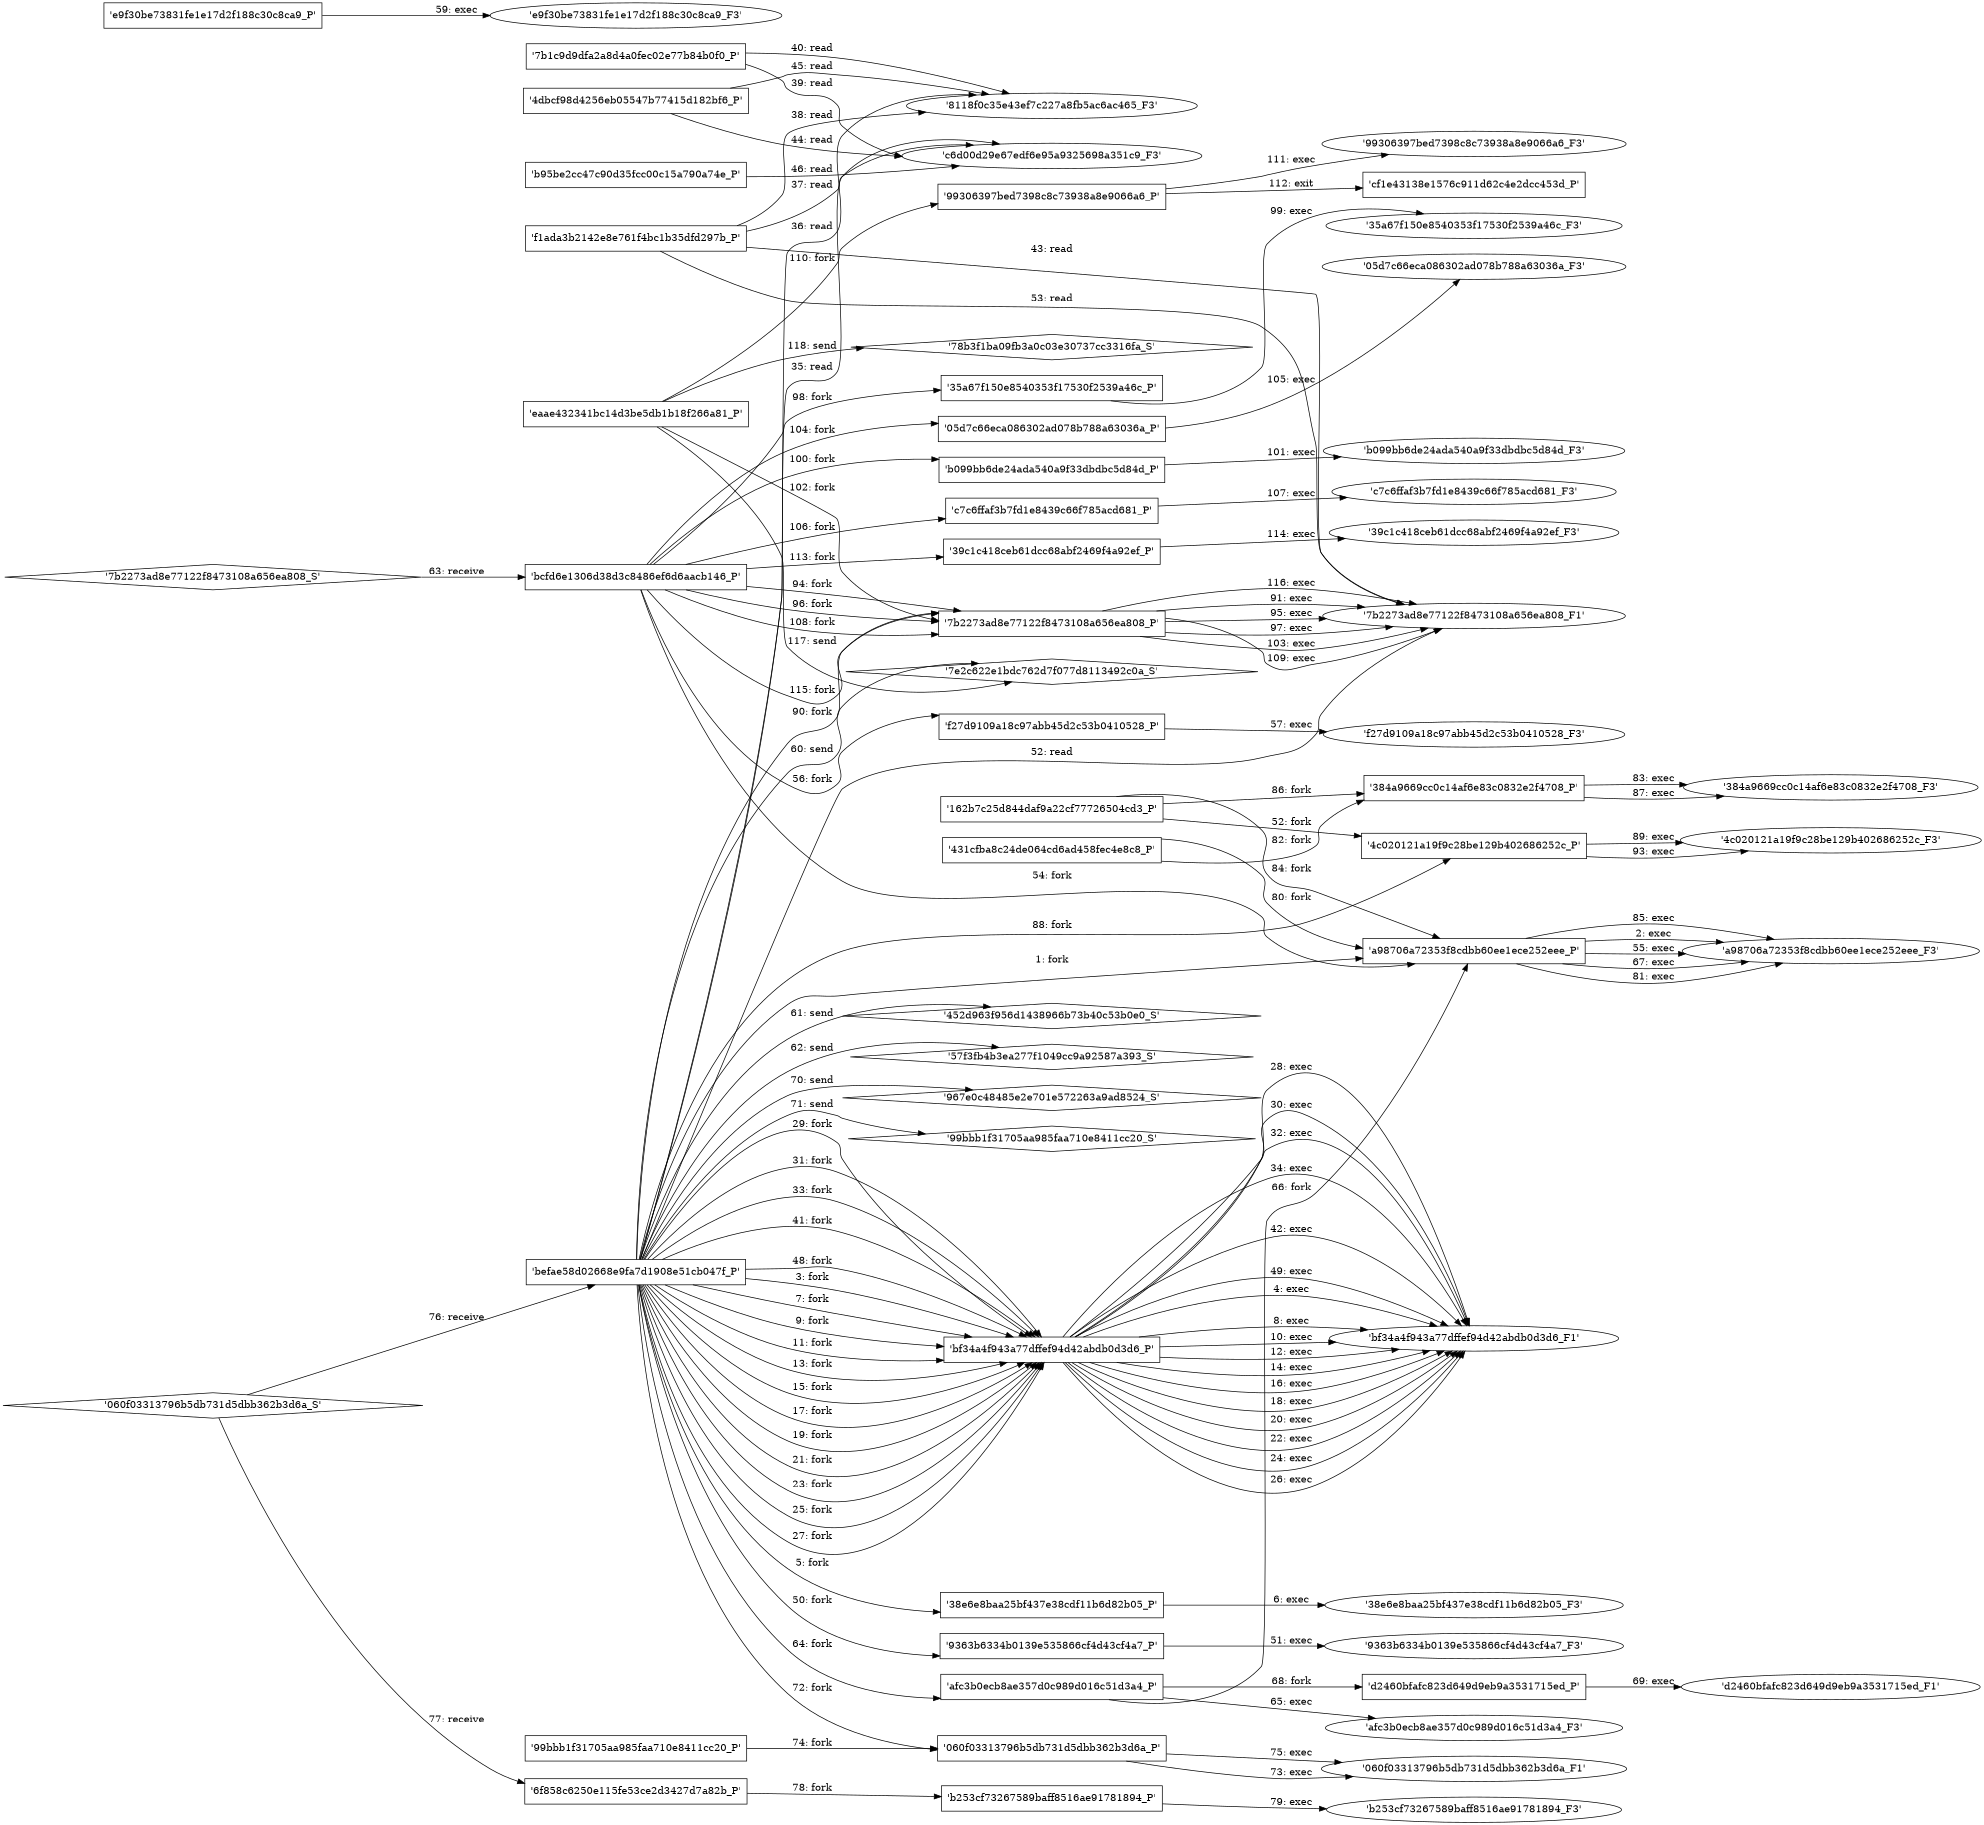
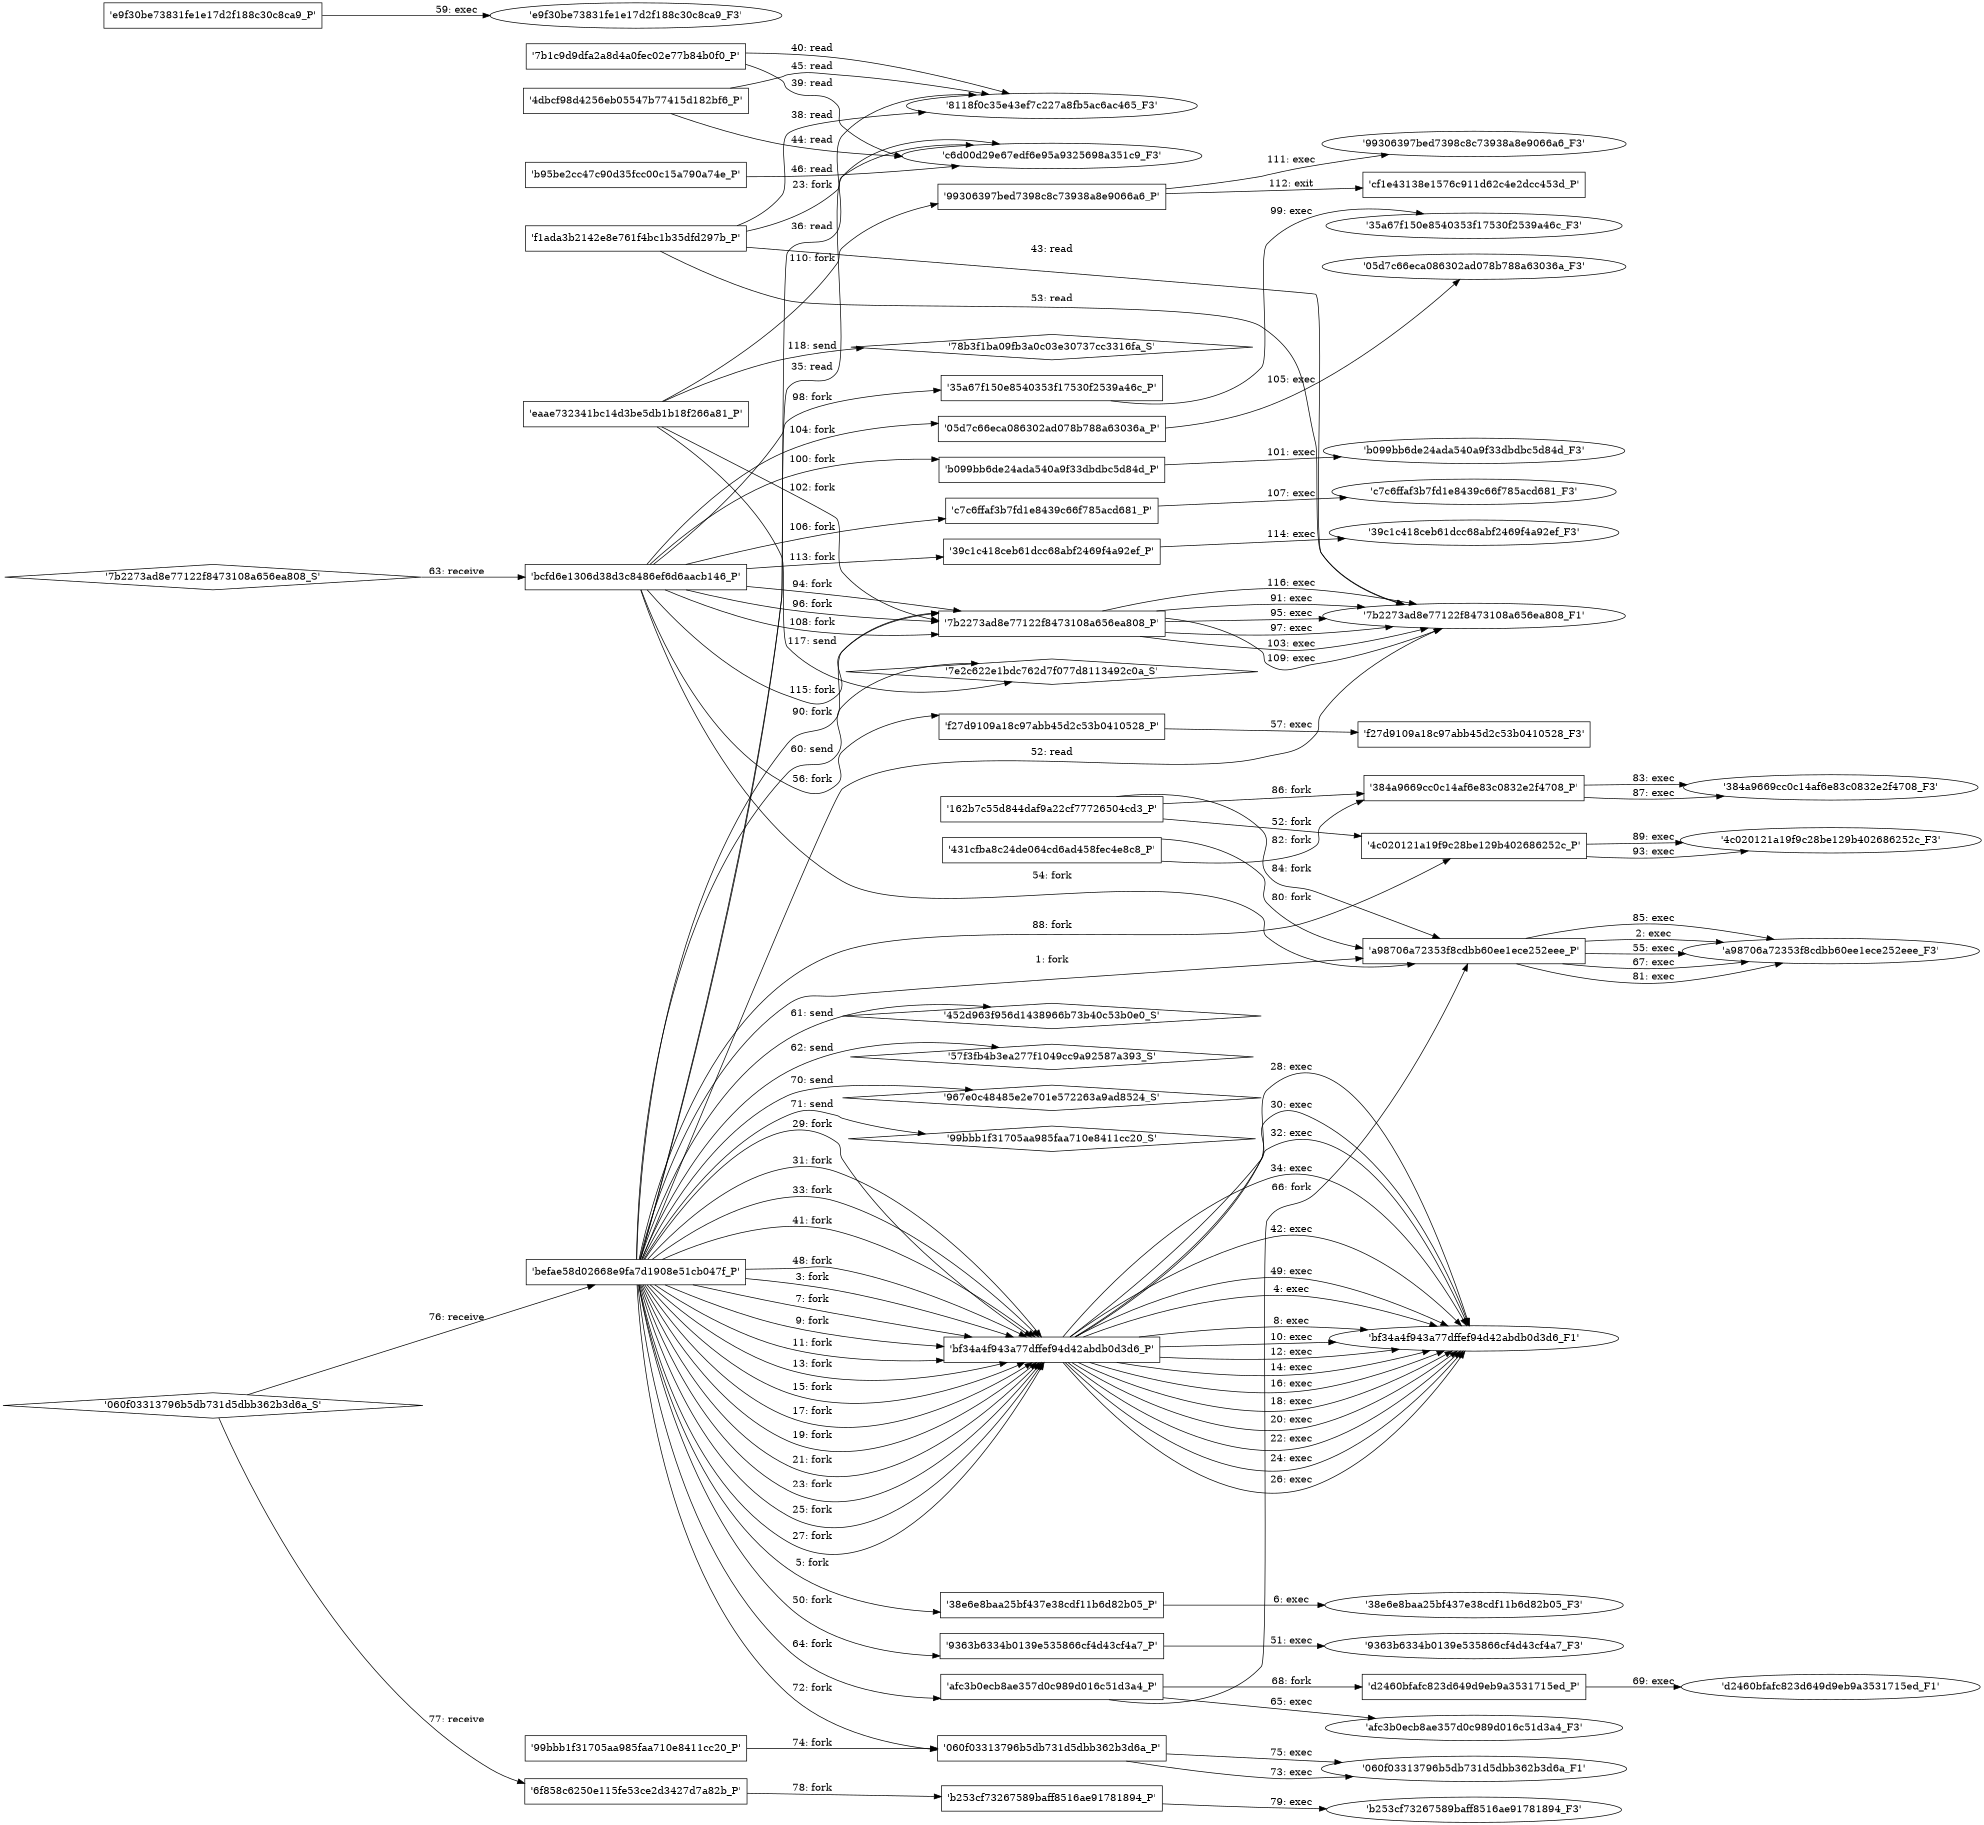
edge "'f1ada3b2142e8e761f4bc1b35dfd297b_P'" -> "'c6d00d29e67edf6e95a9325698a351c9_F3'": label "37: read" -> "23: fork"
node "'eaae432341bc14d3be5db1b18f266a81_P'": label "'eaae432341bc14d3be5db1b18f266a81_P'" -> "'eaae732341bc14d3be5db1b18f266a81_P'"
node "'f27d9109a18c97abb45d2c53b0410528_F3'": shape ellipse -> box
node "'162b7c25d844daf9a22cf77726504cd3_P'": label "'162b7c25d844daf9a22cf77726504cd3_P'" -> "'162b7c55d844daf9a22cf77726504cd3_P'"
